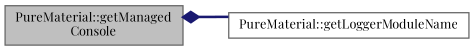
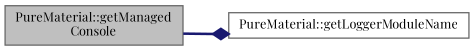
edge "PureMaterial::getLoggerModuleName" -> "PureMaterial::getManaged Console": reversed
